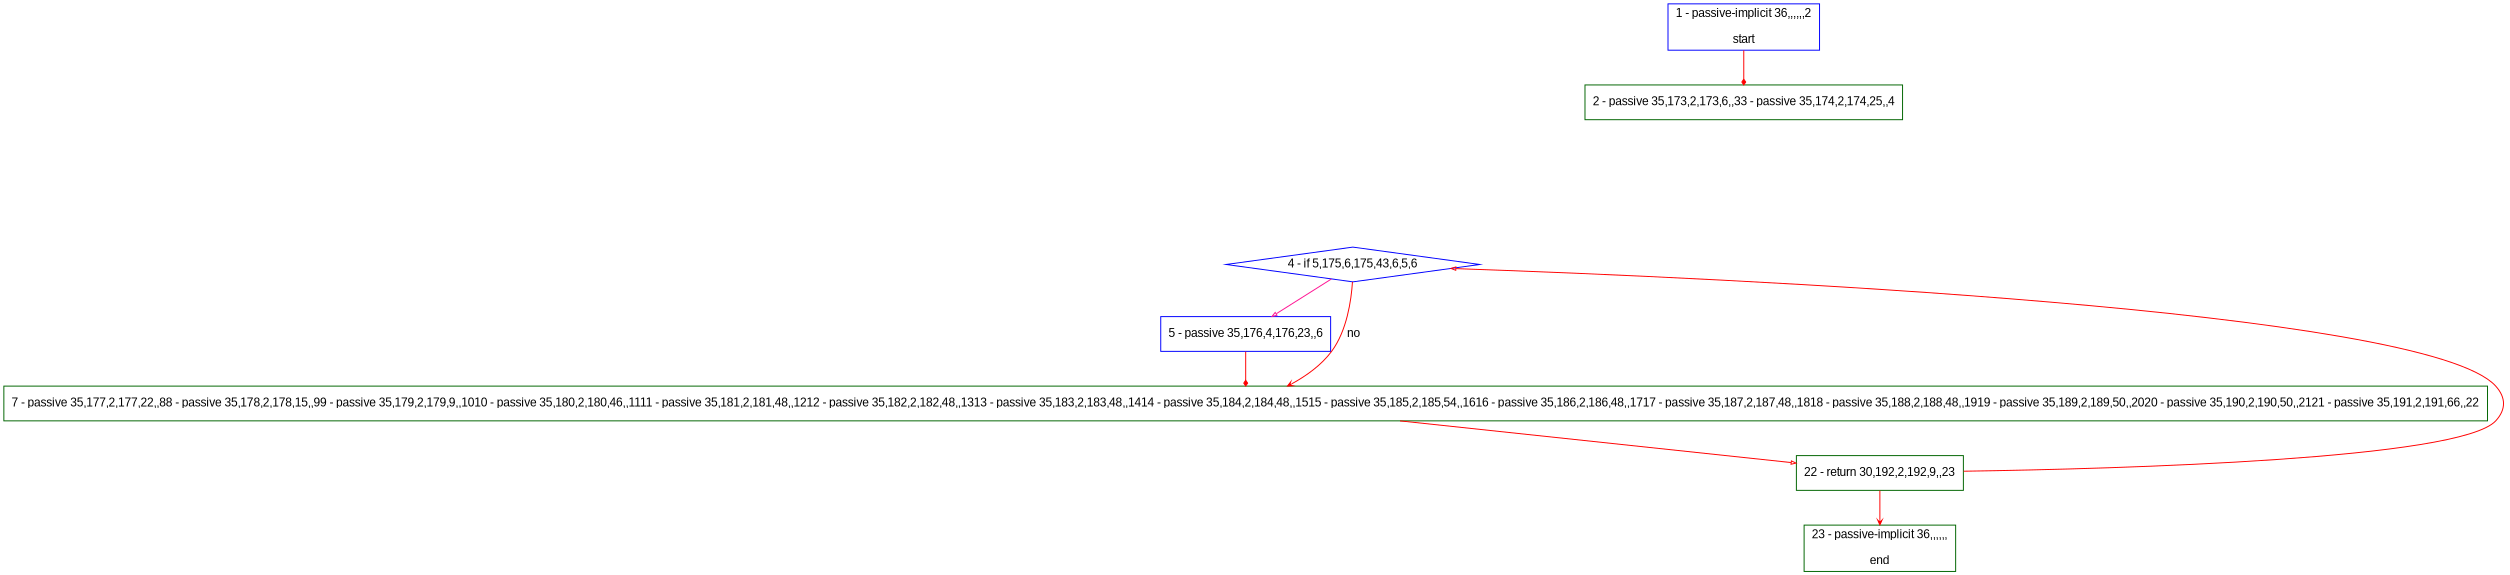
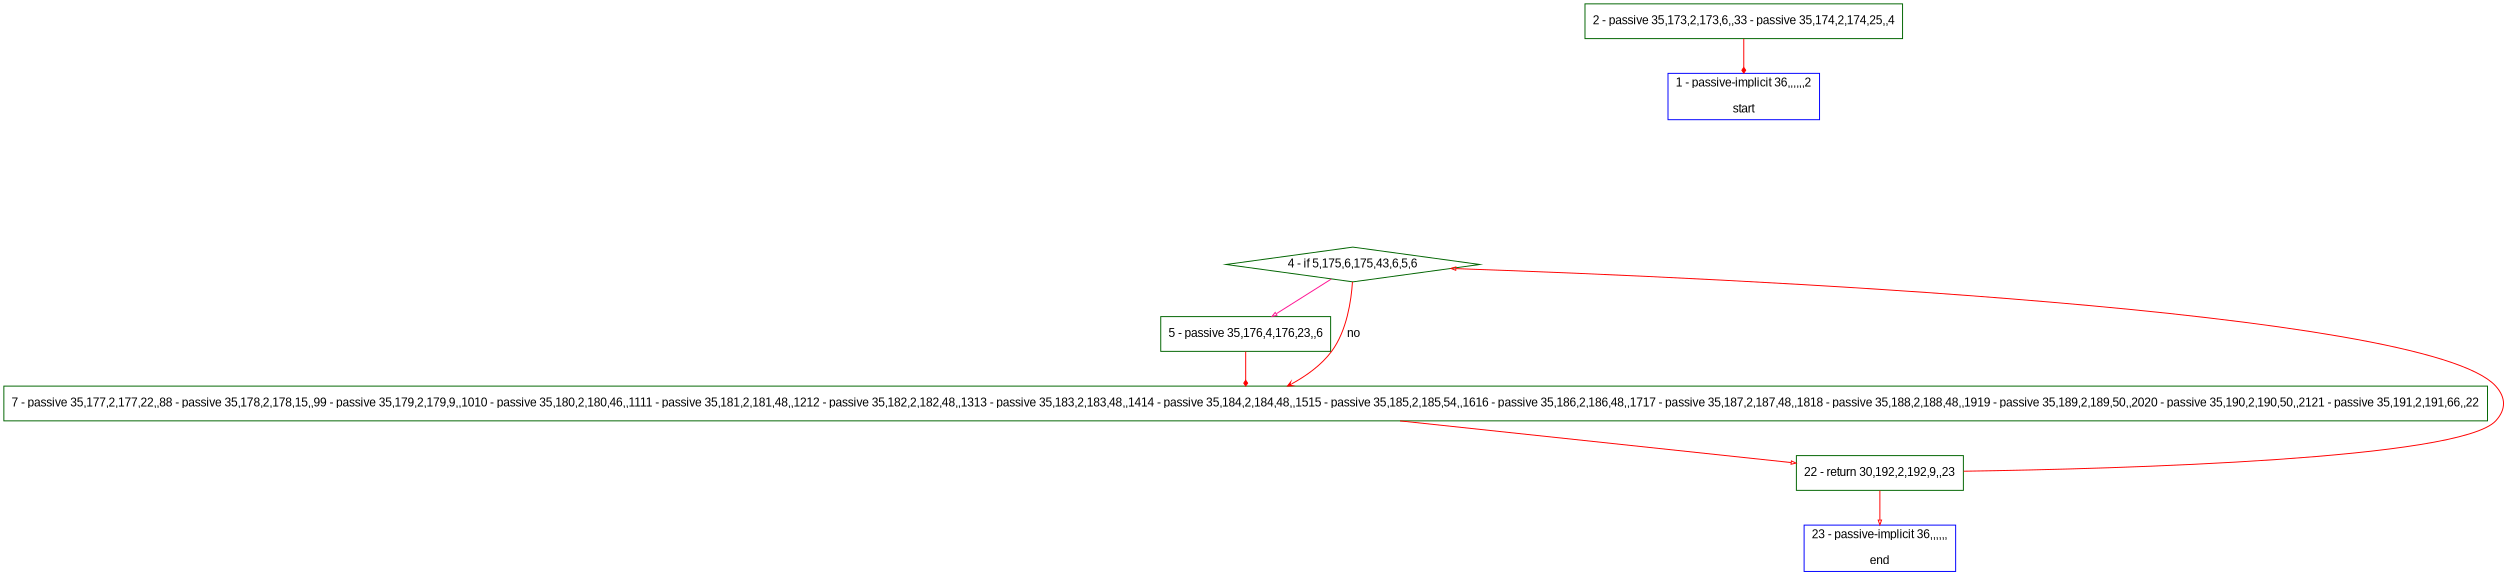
edge "1 - passive-implicit 36,,,,,,2 start" -> "2 - passive 35,173,2,173,6,,33 - passive 35,174,2,174,25,,4": reversed
node "4 - if 5,175,6,175,43,6,5,6": color blue -> darkgreen
node "5 - passive 35,176,4,176,23,,6": color blue -> darkgreen
edge "22 - return 30,192,2,192,9,,23" -> "23 - passive-implicit 36,,,,,, end": arrowhead vee -> onormal
node "23 - passive-implicit 36,,,,,, end": color darkgreen -> blue
